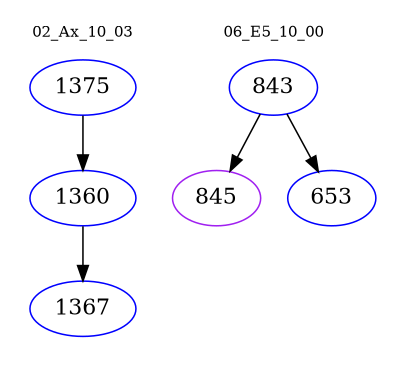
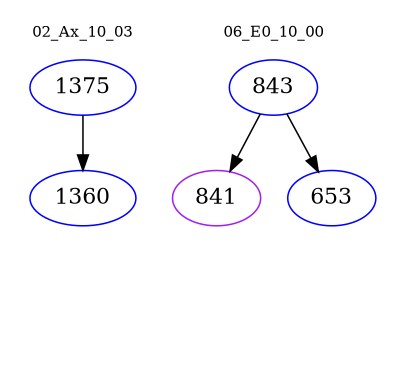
cluster "06_E5_10_00": label "06_E5_10_00" -> "06_E0_10_00"
node "845": label "845" -> "841"
node "1367": removed
